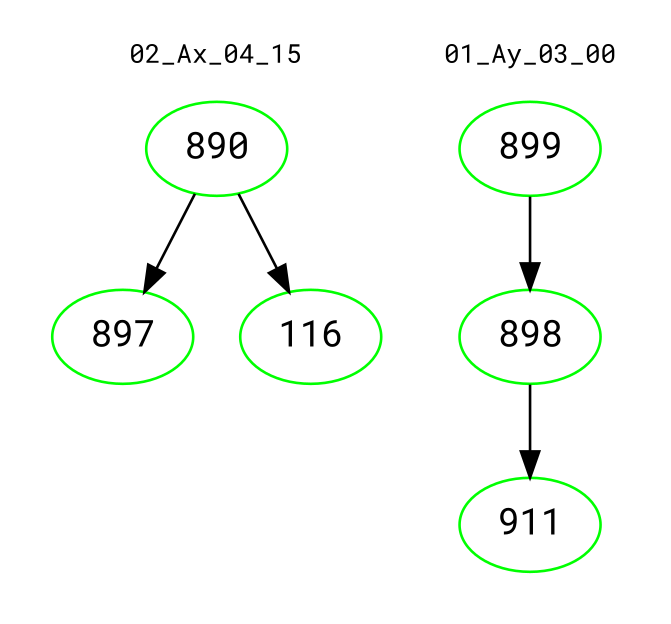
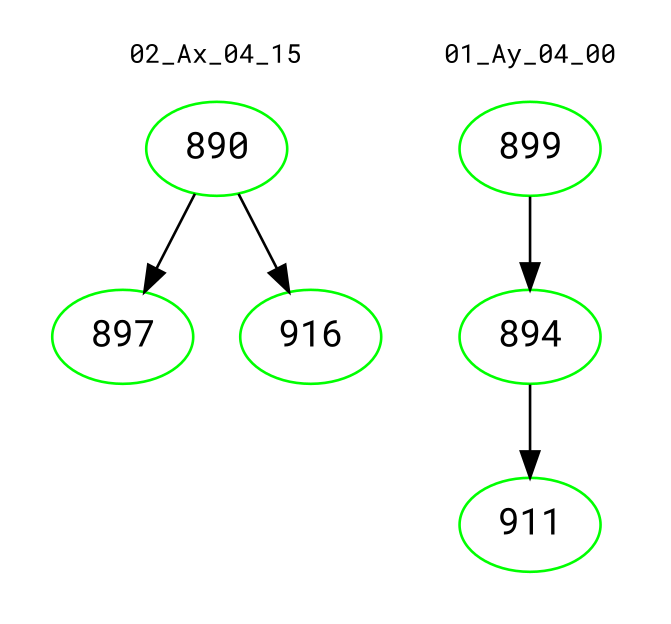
cluster "01_Ay_03_00": label "01_Ay_03_00" -> "01_Ay_04_00"
node "116": label "116" -> "916"
node "898": label "898" -> "894"
